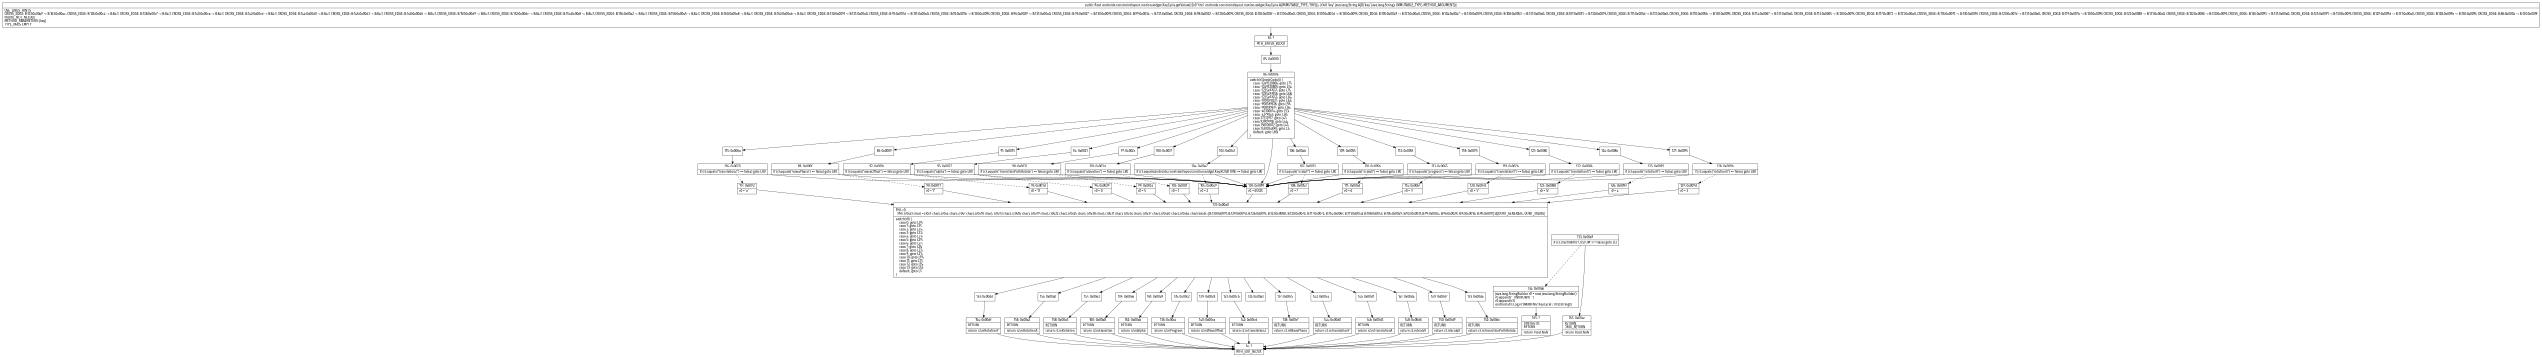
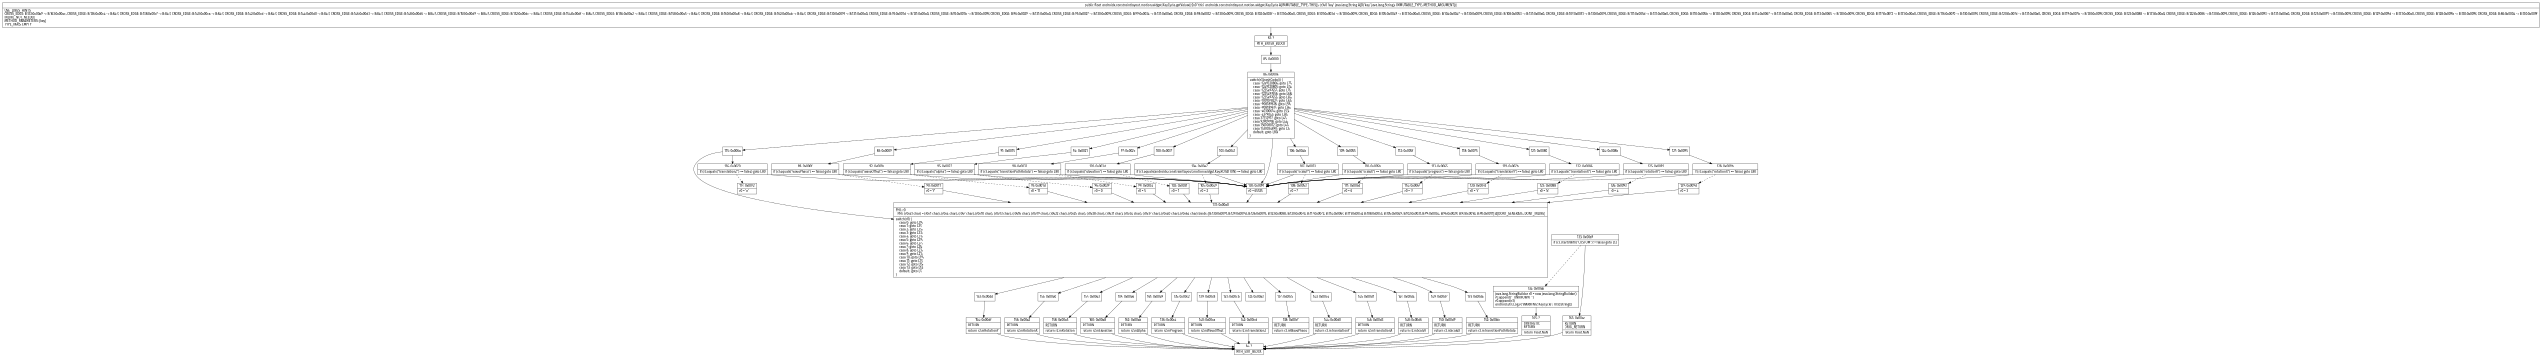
edge "117: 0x0072" -> "131: 0x00a0": now "115: 0x006a" -> "131: 0x00a0"
